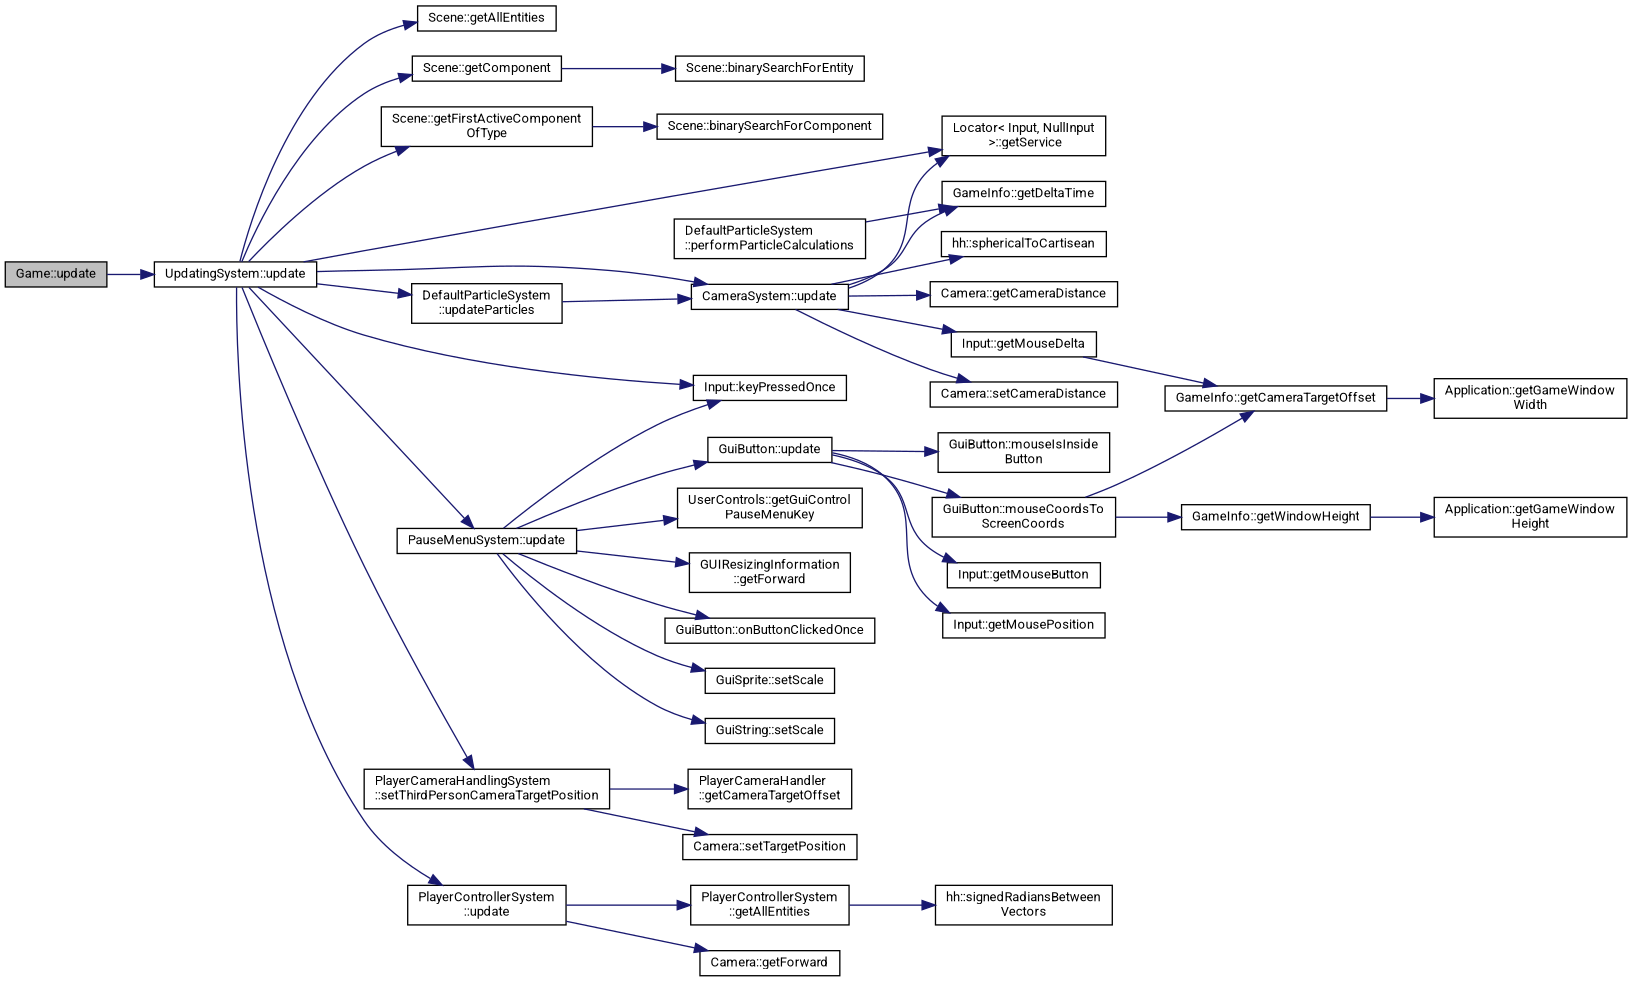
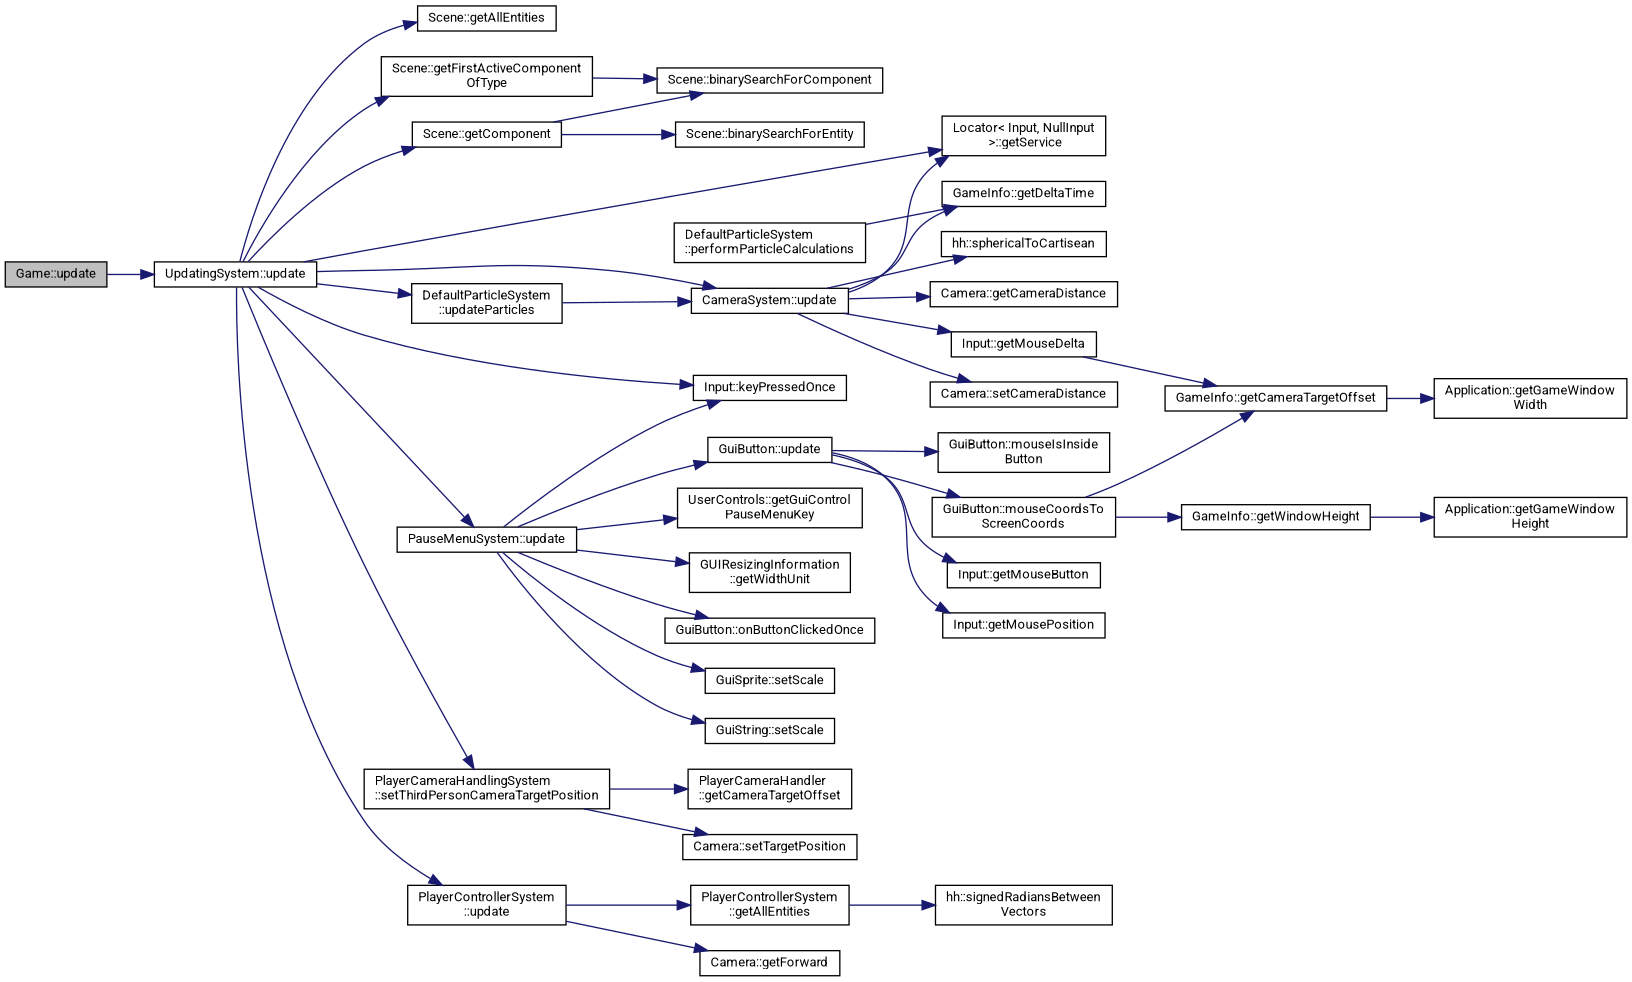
edge "Scene::getComponent" -> "Scene::binarySearchForComponent": added
node "GUIResizingInformation ::getForward": label "GUIResizingInformation ::getForward" -> "GUIResizingInformation ::getWidthUnit"
